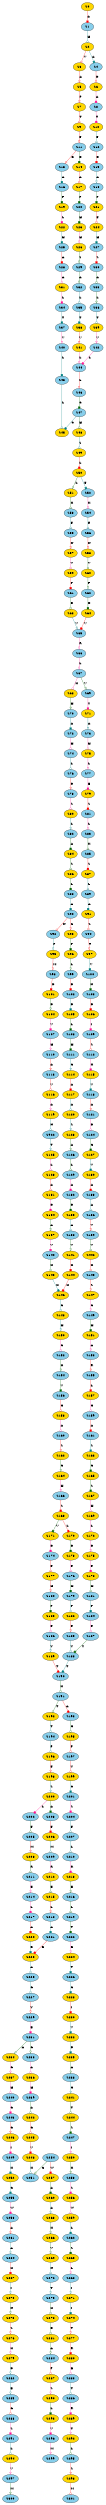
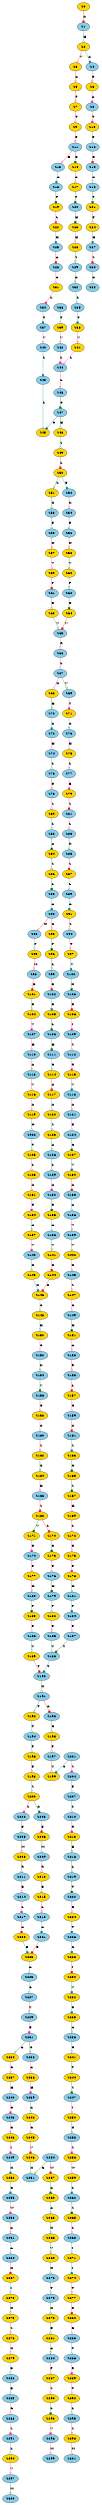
edge "S33" -> "S36": removed, label "L"
edge "S199" -> "S201": reversed
